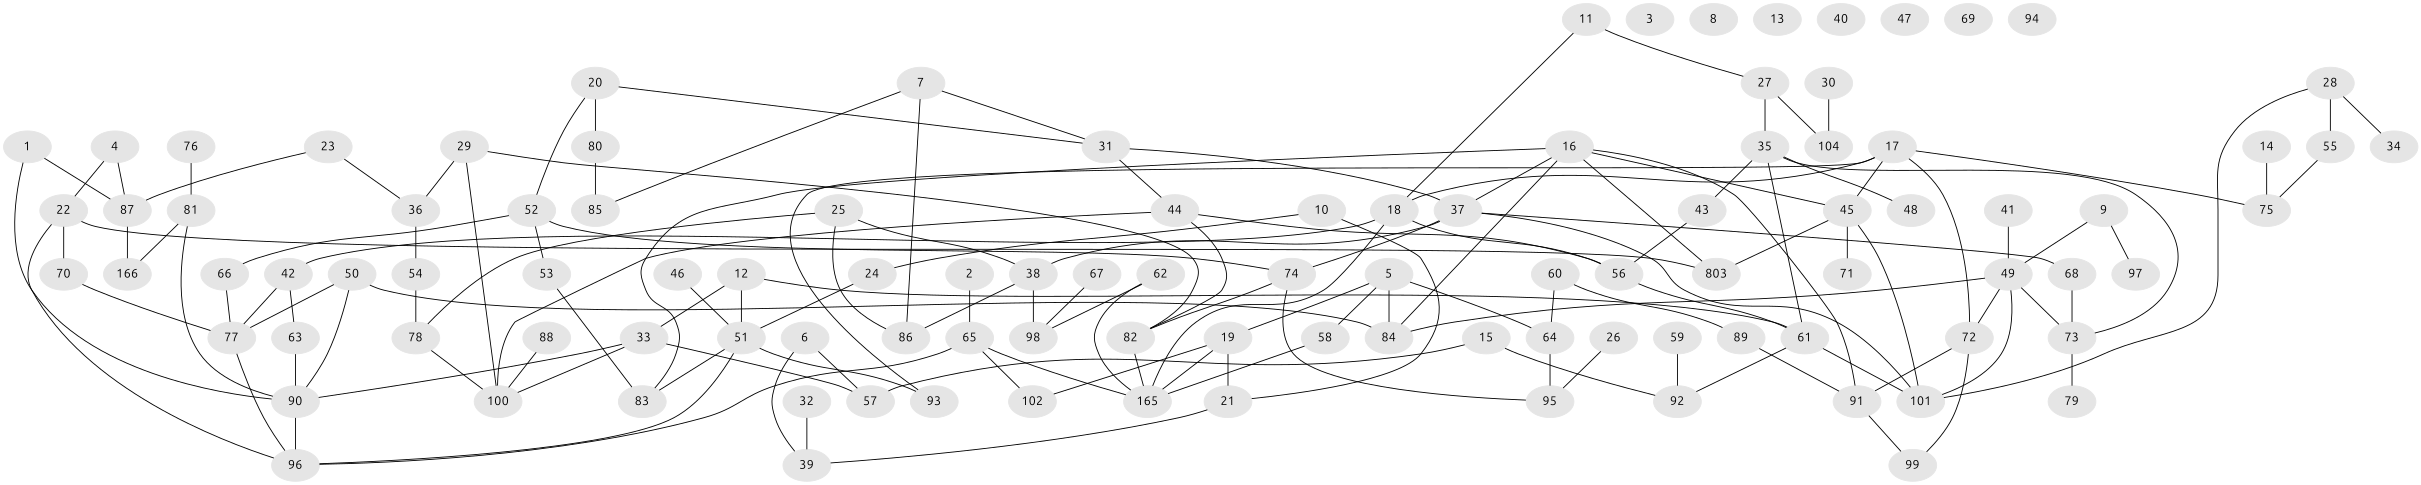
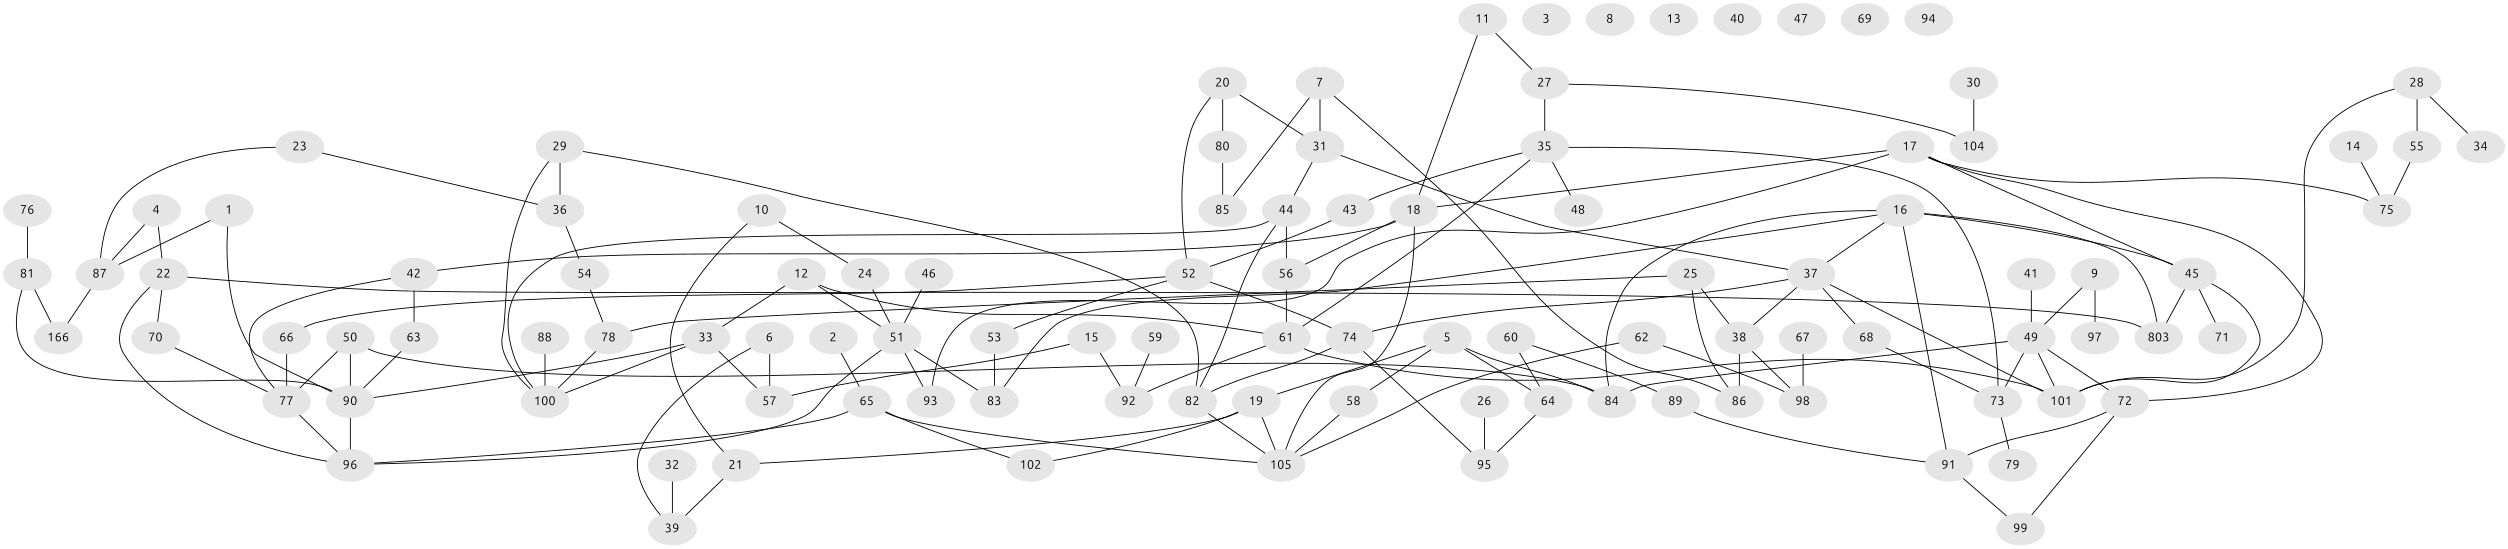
edge "43" -- "56": now "43" -- "52"
node "165": label "165" -> "105"
